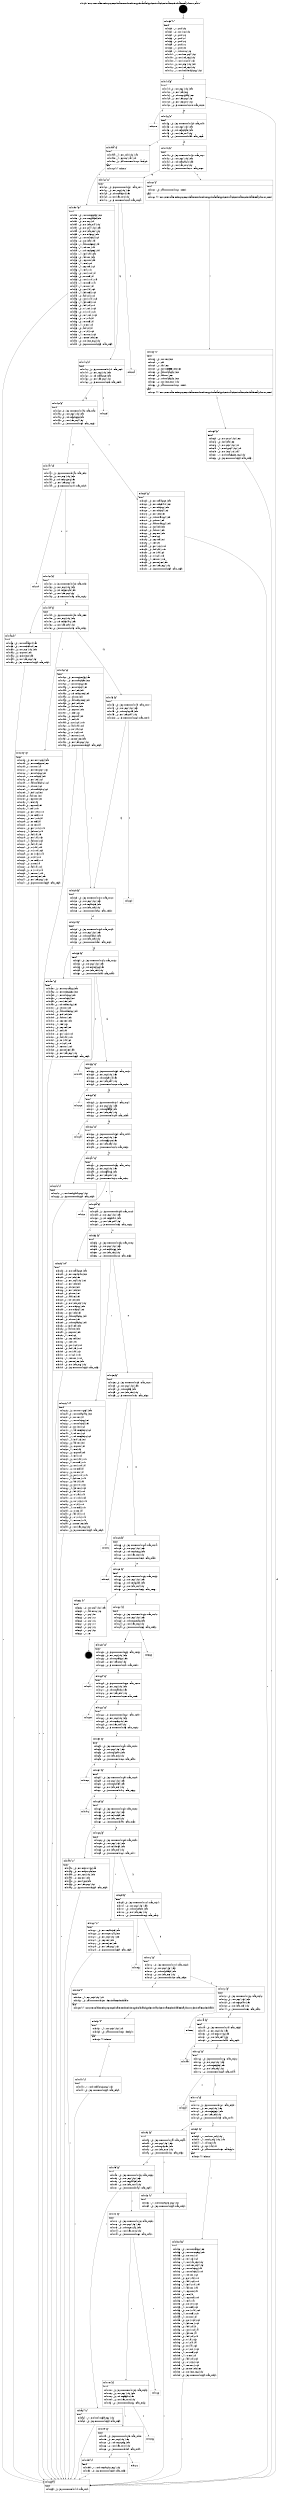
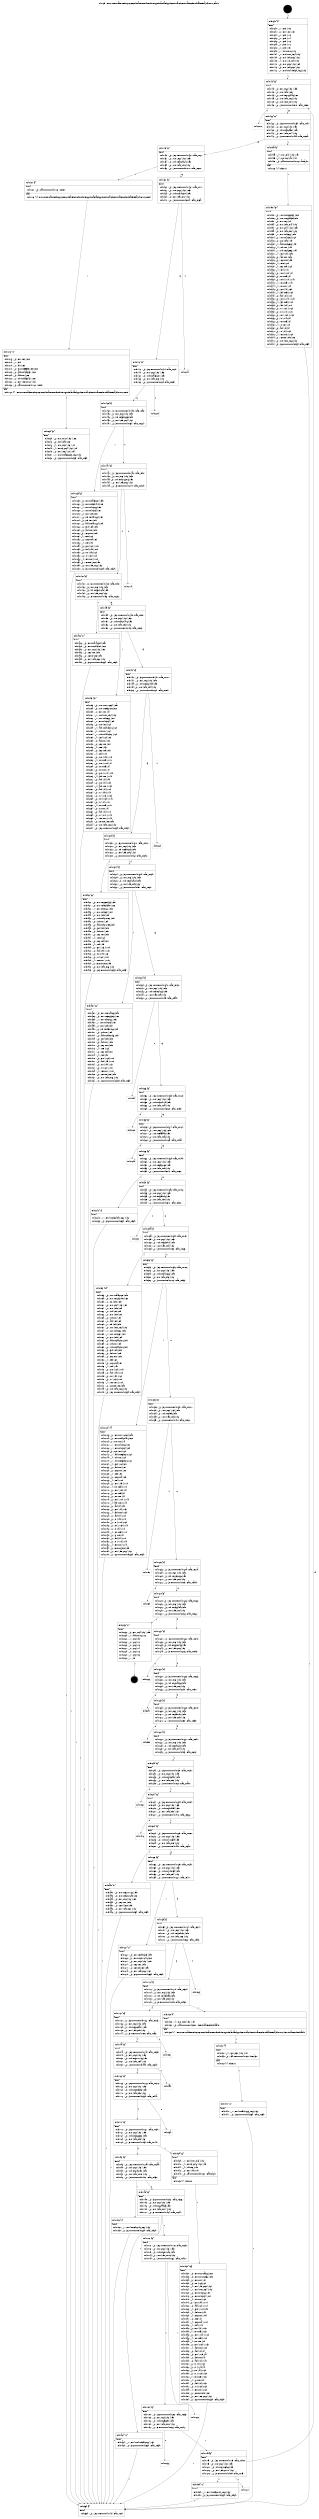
edge "0x401982 [88]" -> "0x40150b [25]": reversed
edge "0x402359 [5]" -> "0x40141f [23]": now "0x4017f9 [25]" -> "0x40141f [23]"
